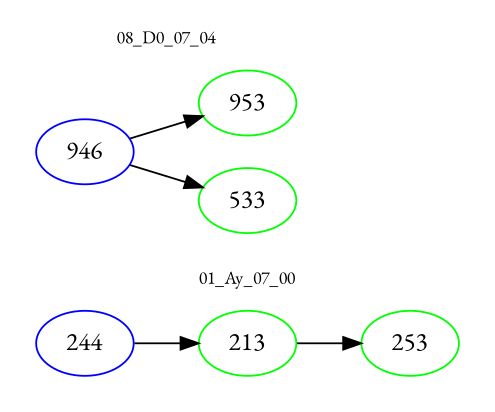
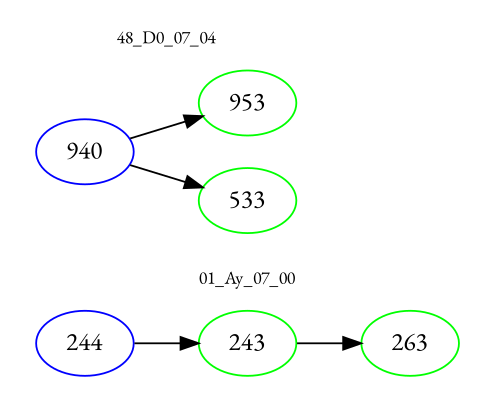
cluster "08_D0_07_04": label "08_D0_07_04" -> "48_D0_07_04"
node "946": label "946" -> "940"
node "213": label "213" -> "243"
node "253": label "253" -> "263"
